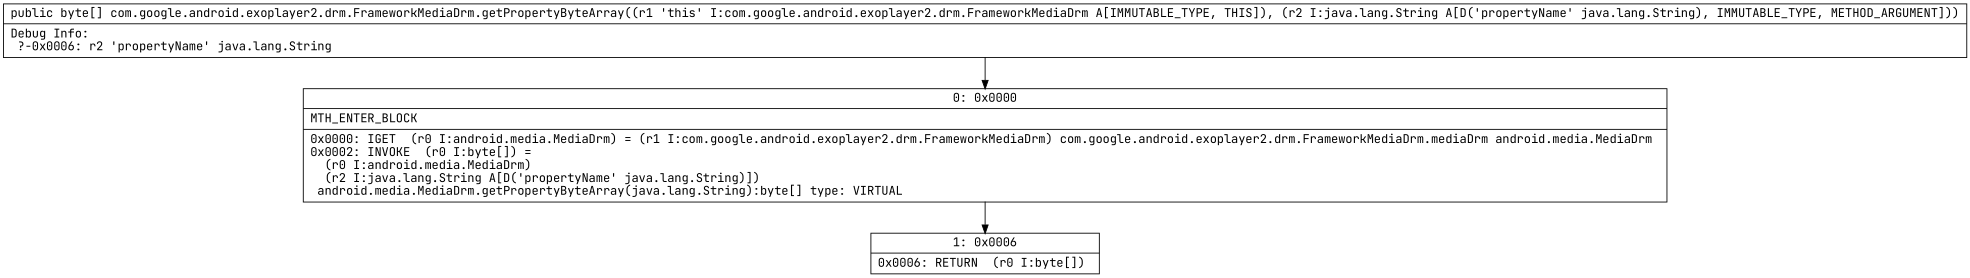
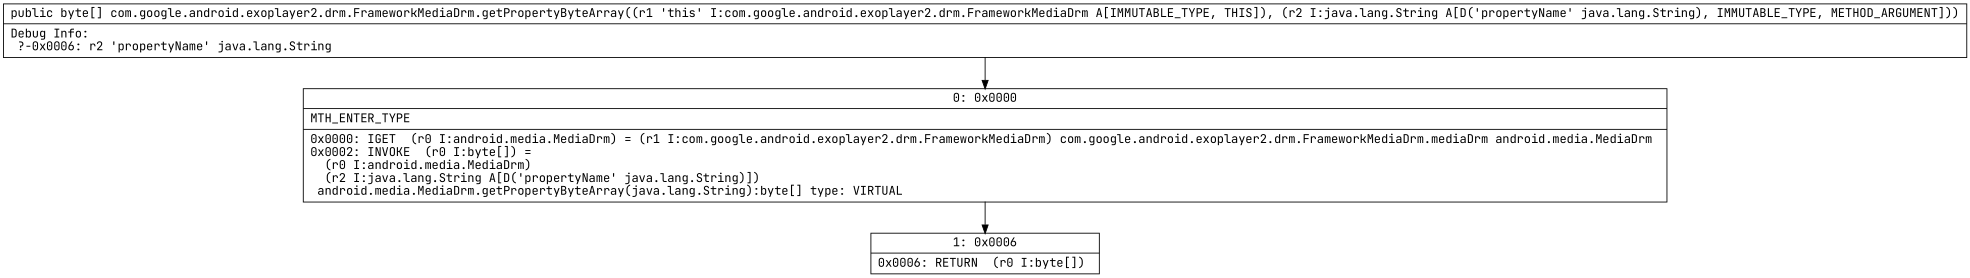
node "0: 0x0000": text "MTH_ENTER_BLOCK" -> "MTH_ENTER_TYPE"
